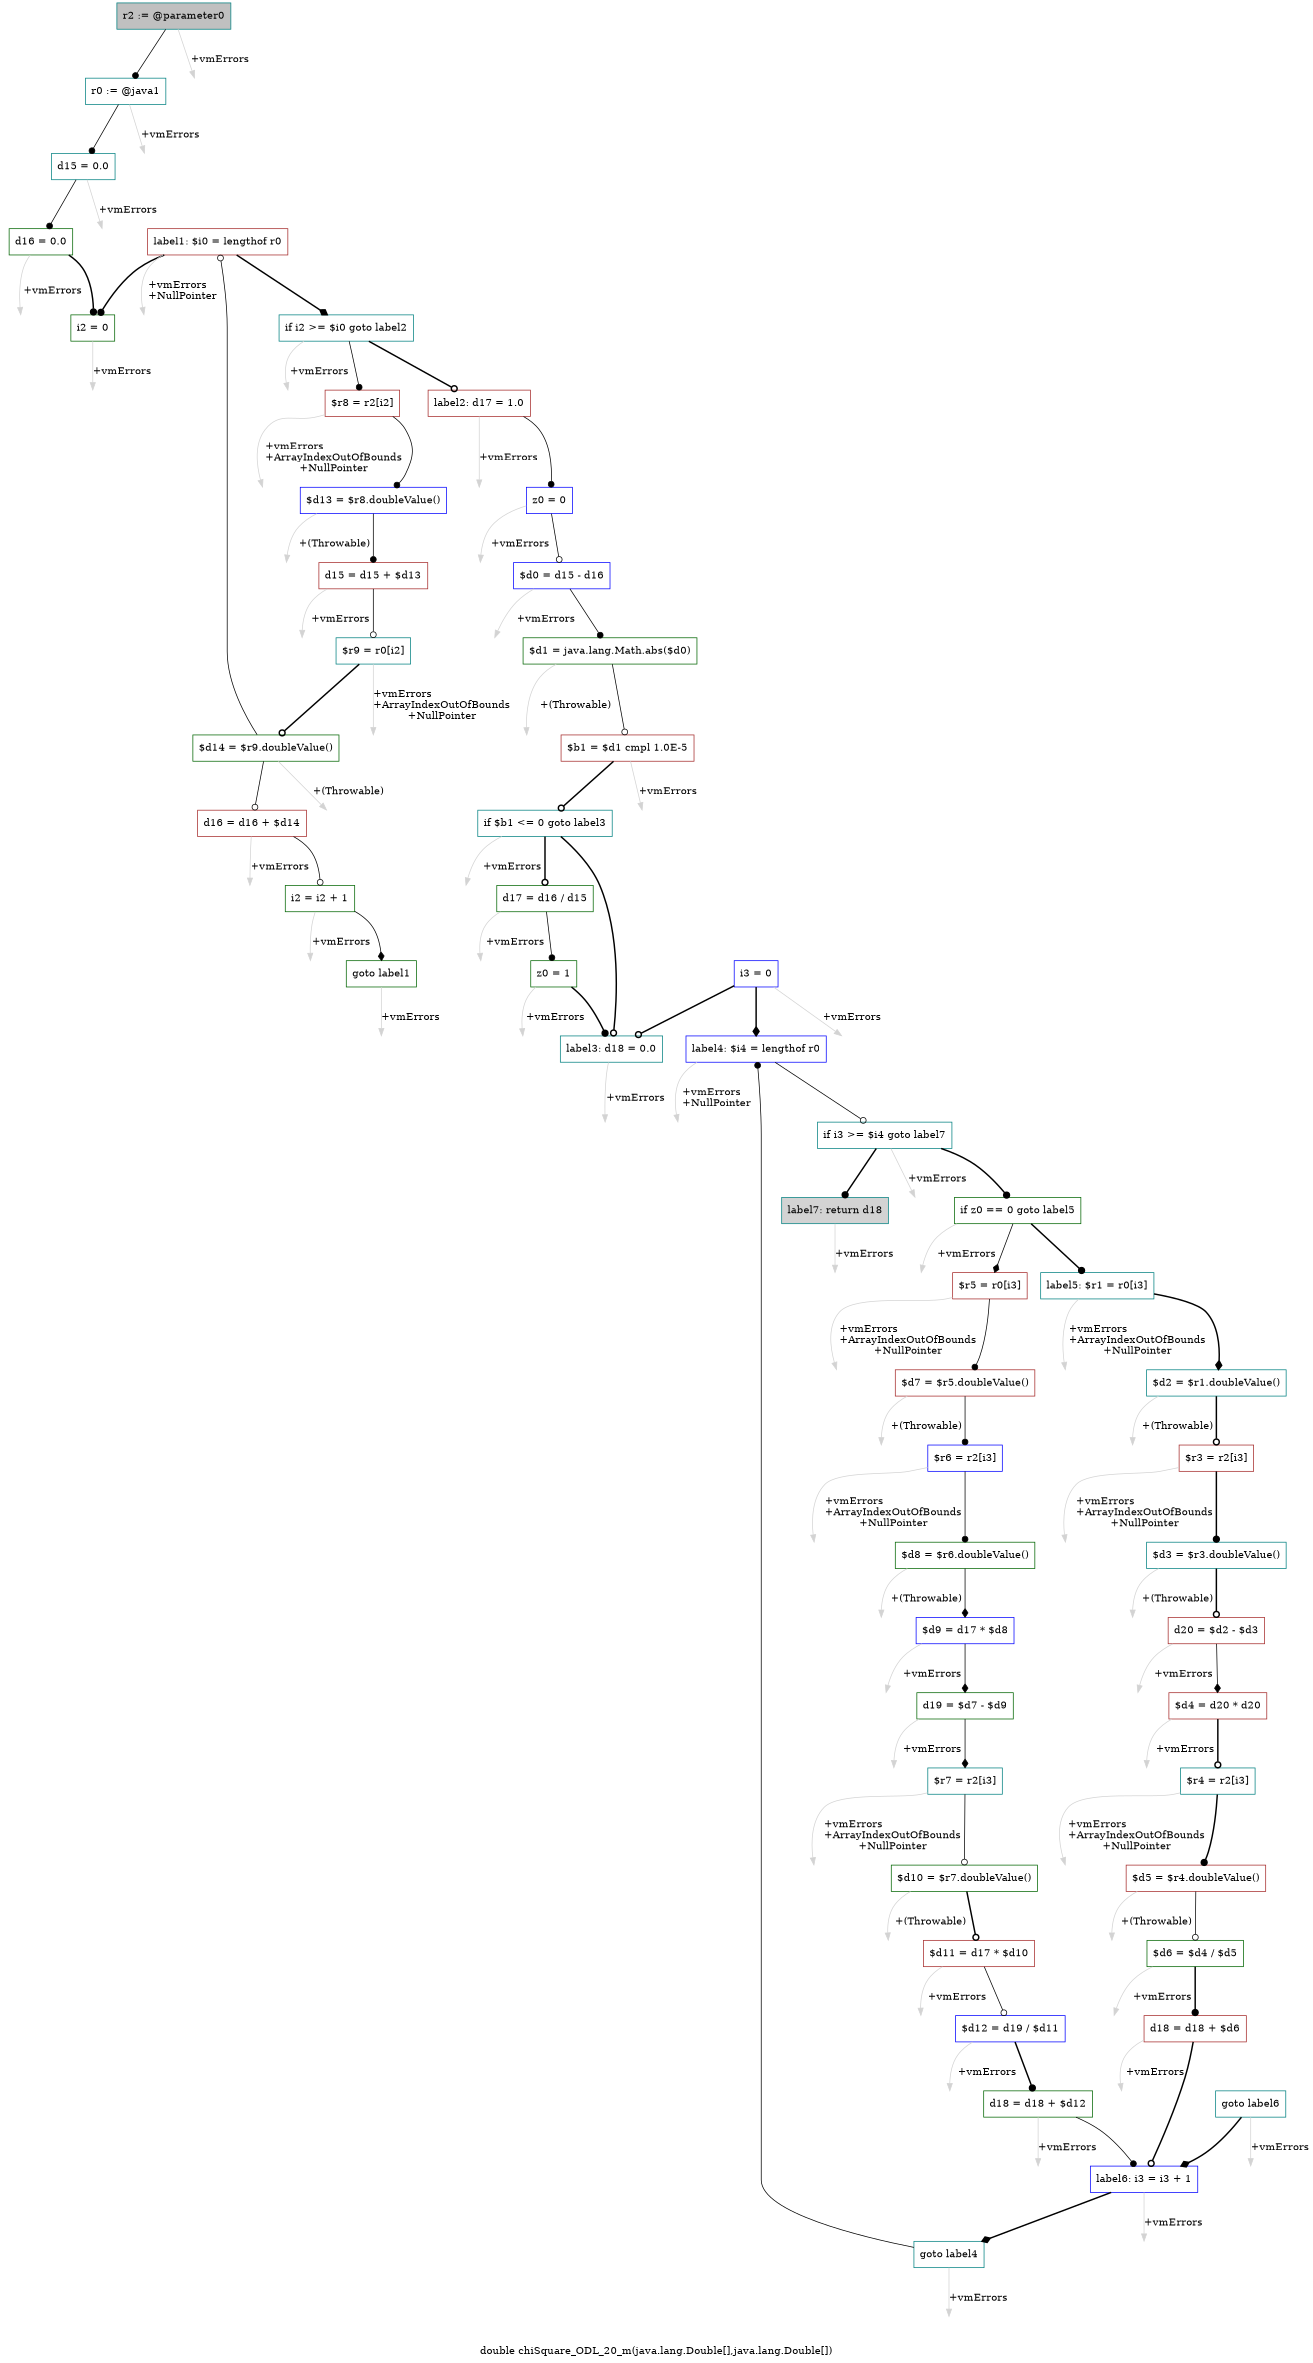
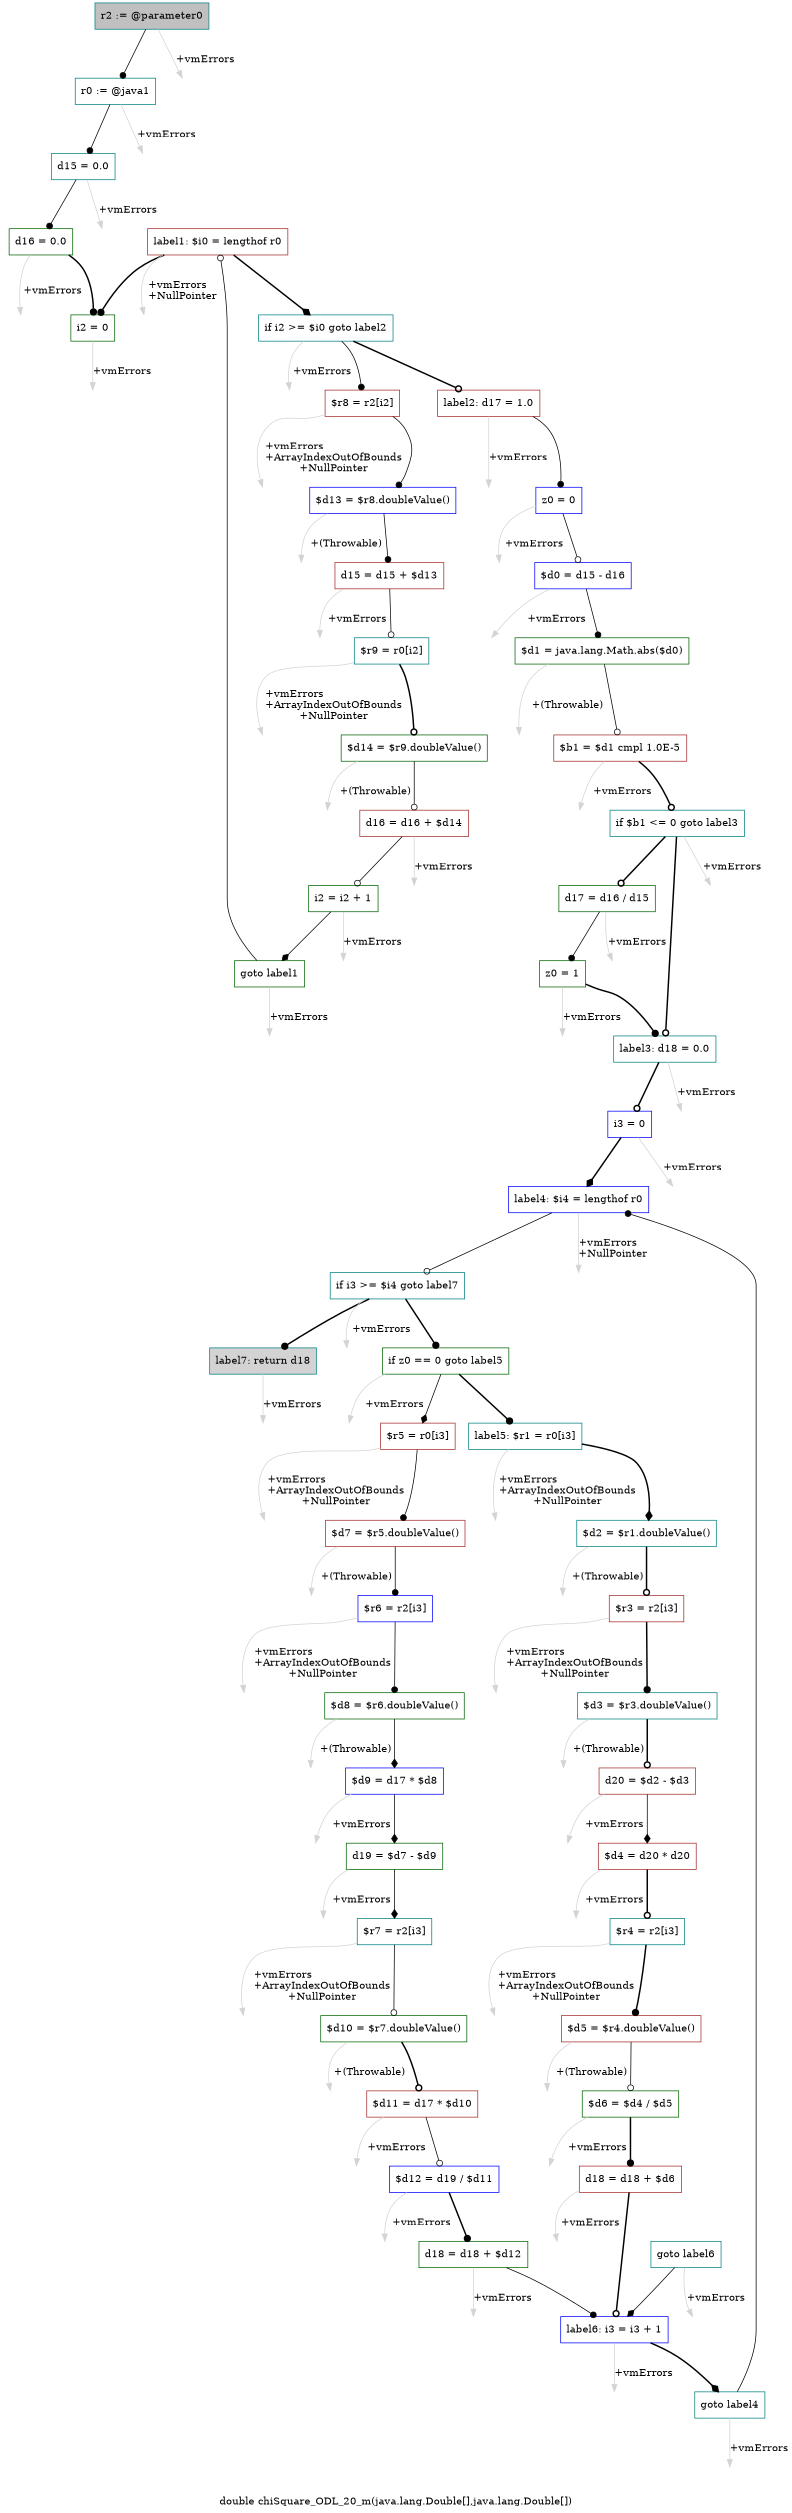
edge "$d14 = $r9.doubleValue()" -> "label1: $i0 = lengthof r0": now "goto label1" -> "label1: $i0 = lengthof r0"
edge "i3 = 0" -> "label3: d18 = 0.0": reversed
edge "goto label6" -> "label6: i3 = i3 + 1": style bold -> solid
